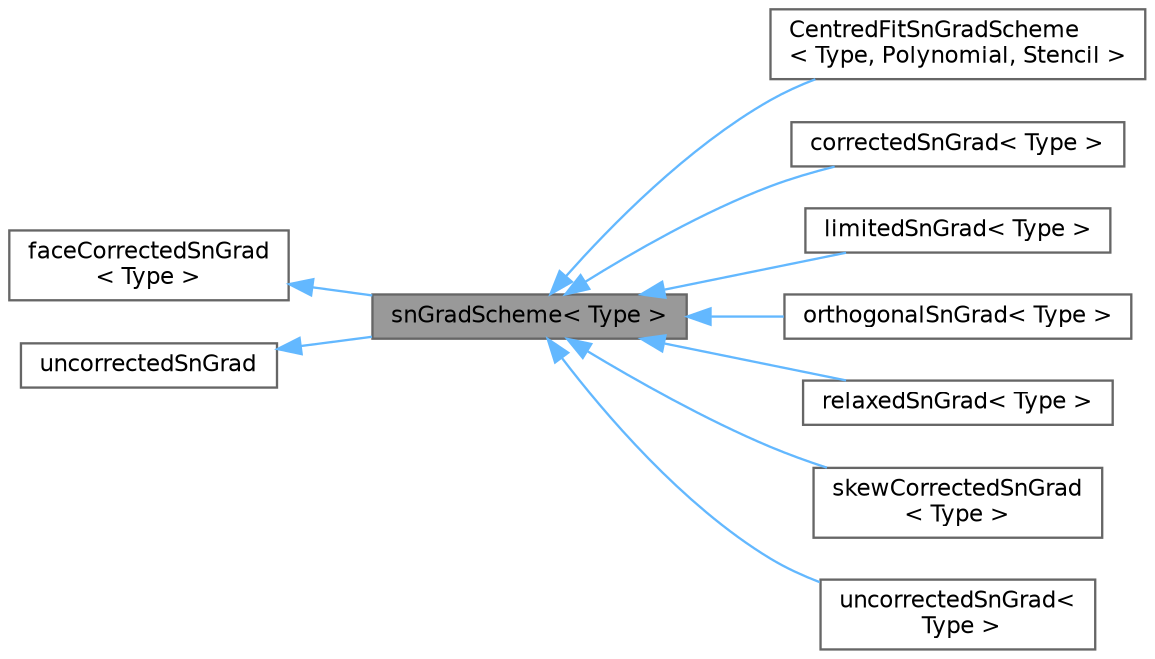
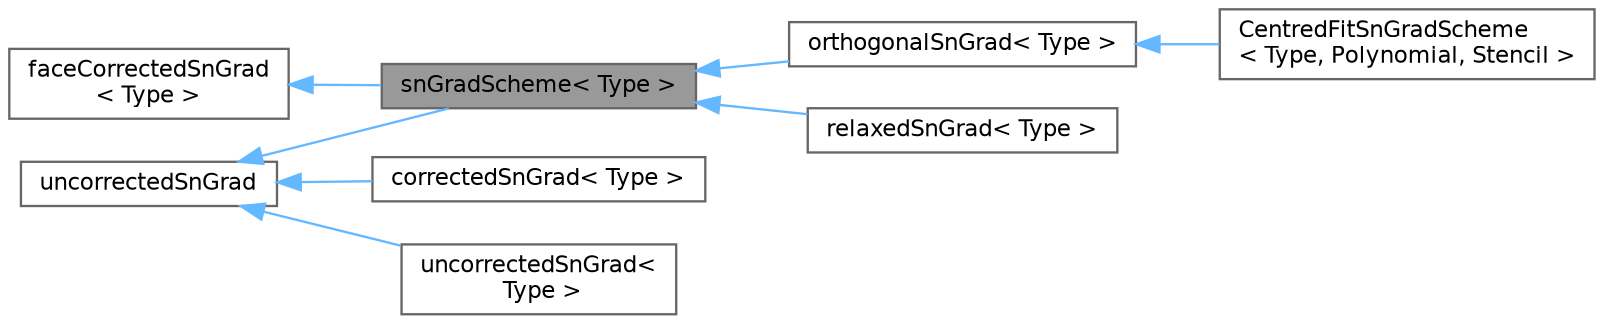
edge "CentredFitSnGradScheme < Type, Polynomial, Stencil >" -> "snGradScheme< Type >": now "CentredFitSnGradScheme < Type, Polynomial, Stencil >" -> "orthogonalSnGrad< Type >"
edge "correctedSnGrad< Type >" -> "snGradScheme< Type >": now "correctedSnGrad< Type >" -> "uncorrectedSnGrad"
node "limitedSnGrad< Type >": removed
edge "uncorrectedSnGrad< Type >" -> "snGradScheme< Type >": now "uncorrectedSnGrad< Type >" -> "uncorrectedSnGrad"
node "skewCorrectedSnGrad < Type >": removed
